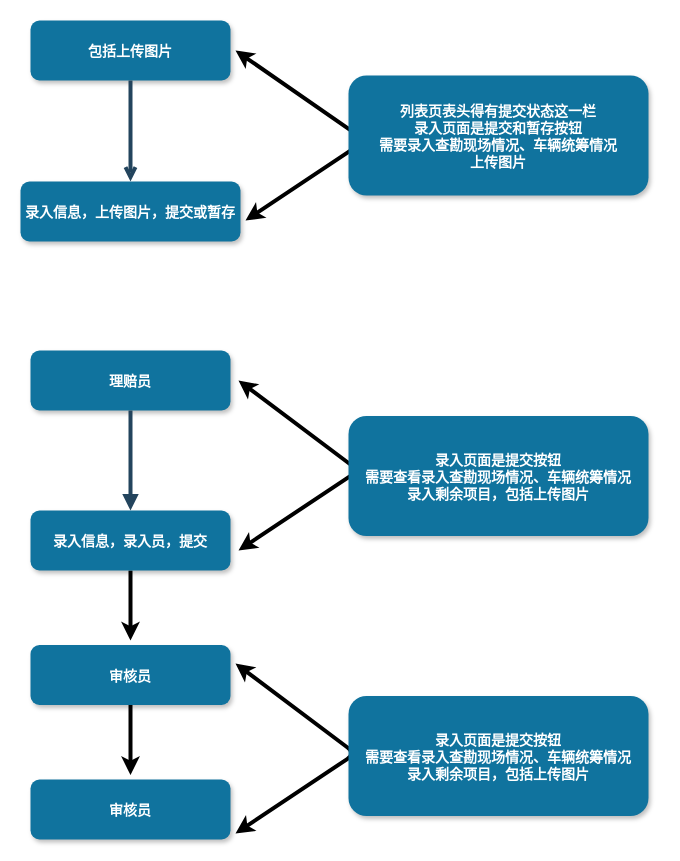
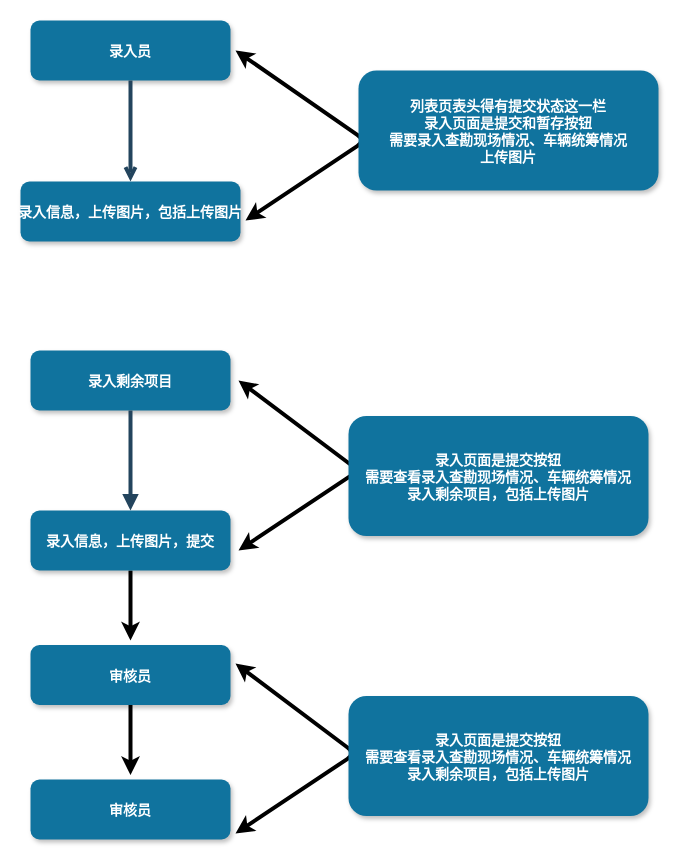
node "包括上传图片": label "包括上传图片" -> "录入员"
node "列表页表头得有提交状态这一栏 录入页面是提交和暂存按钮 需要录入查勘现场情况、车辆统筹情况 上传图片": moved (499, 136) -> (509, 131)
node "录入信息，上传图片，提交或暂存": label "录入信息，上传图片，提交或暂存" -> "录入信息，上传图片，包括上传图片"
node "理赔员": label "理赔员" -> "录入剩余项目"
node "录入信息，录入员，提交": label "录入信息，录入员，提交" -> "录入信息，上传图片，提交"
